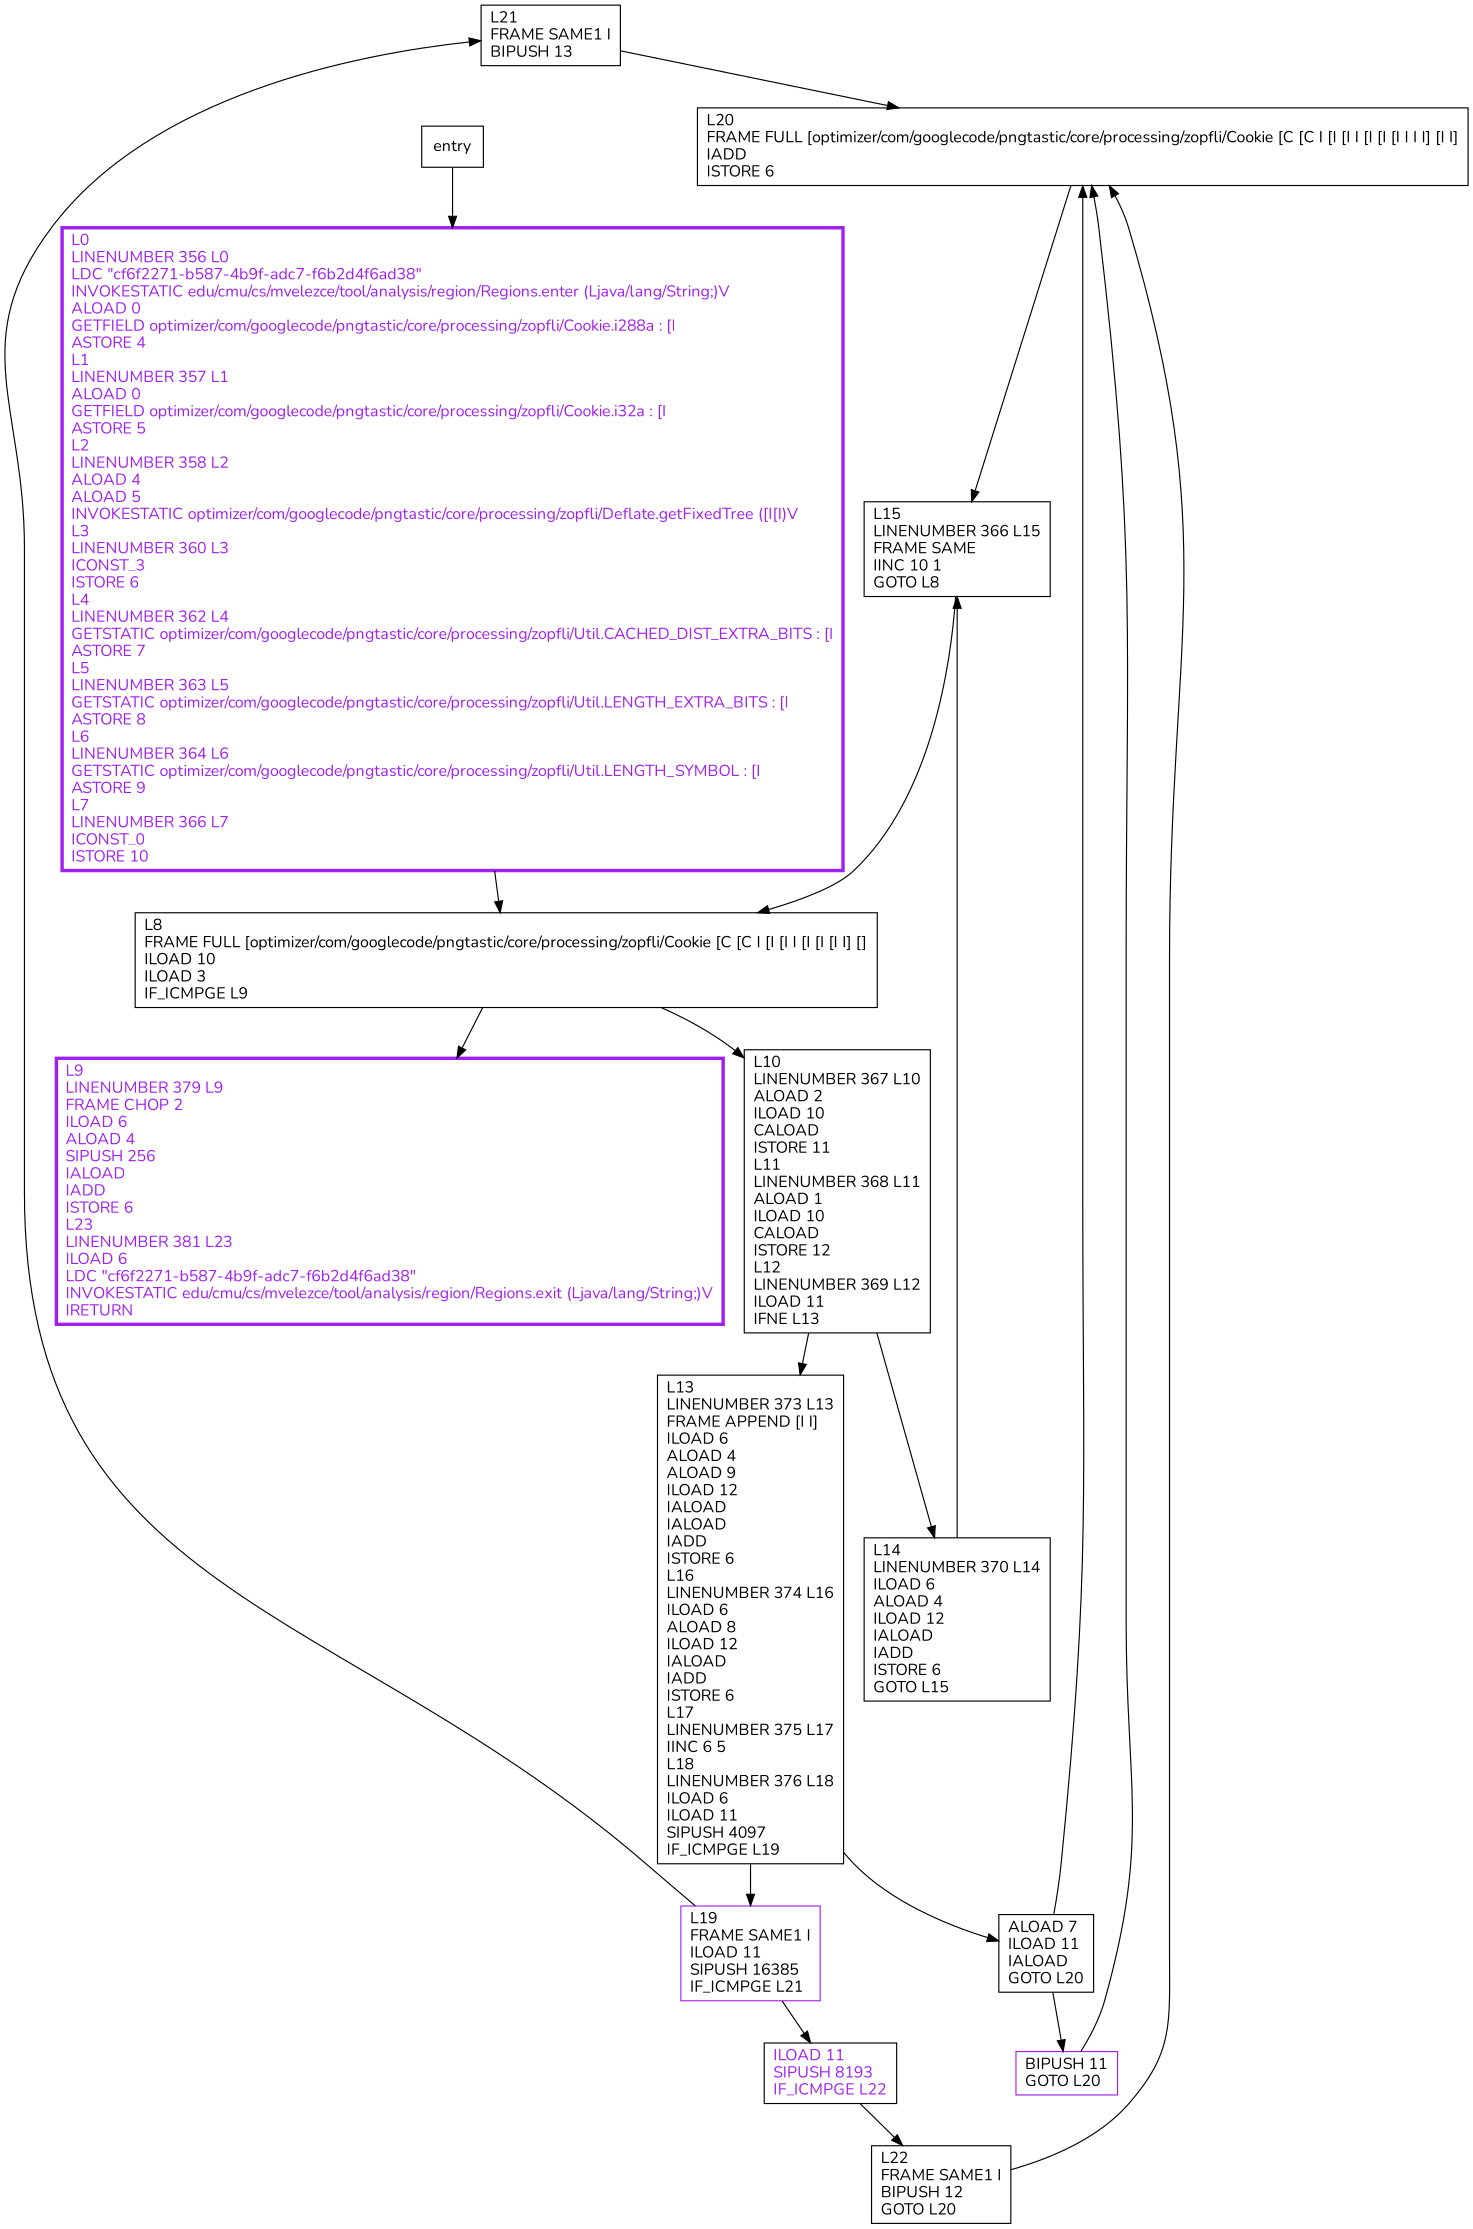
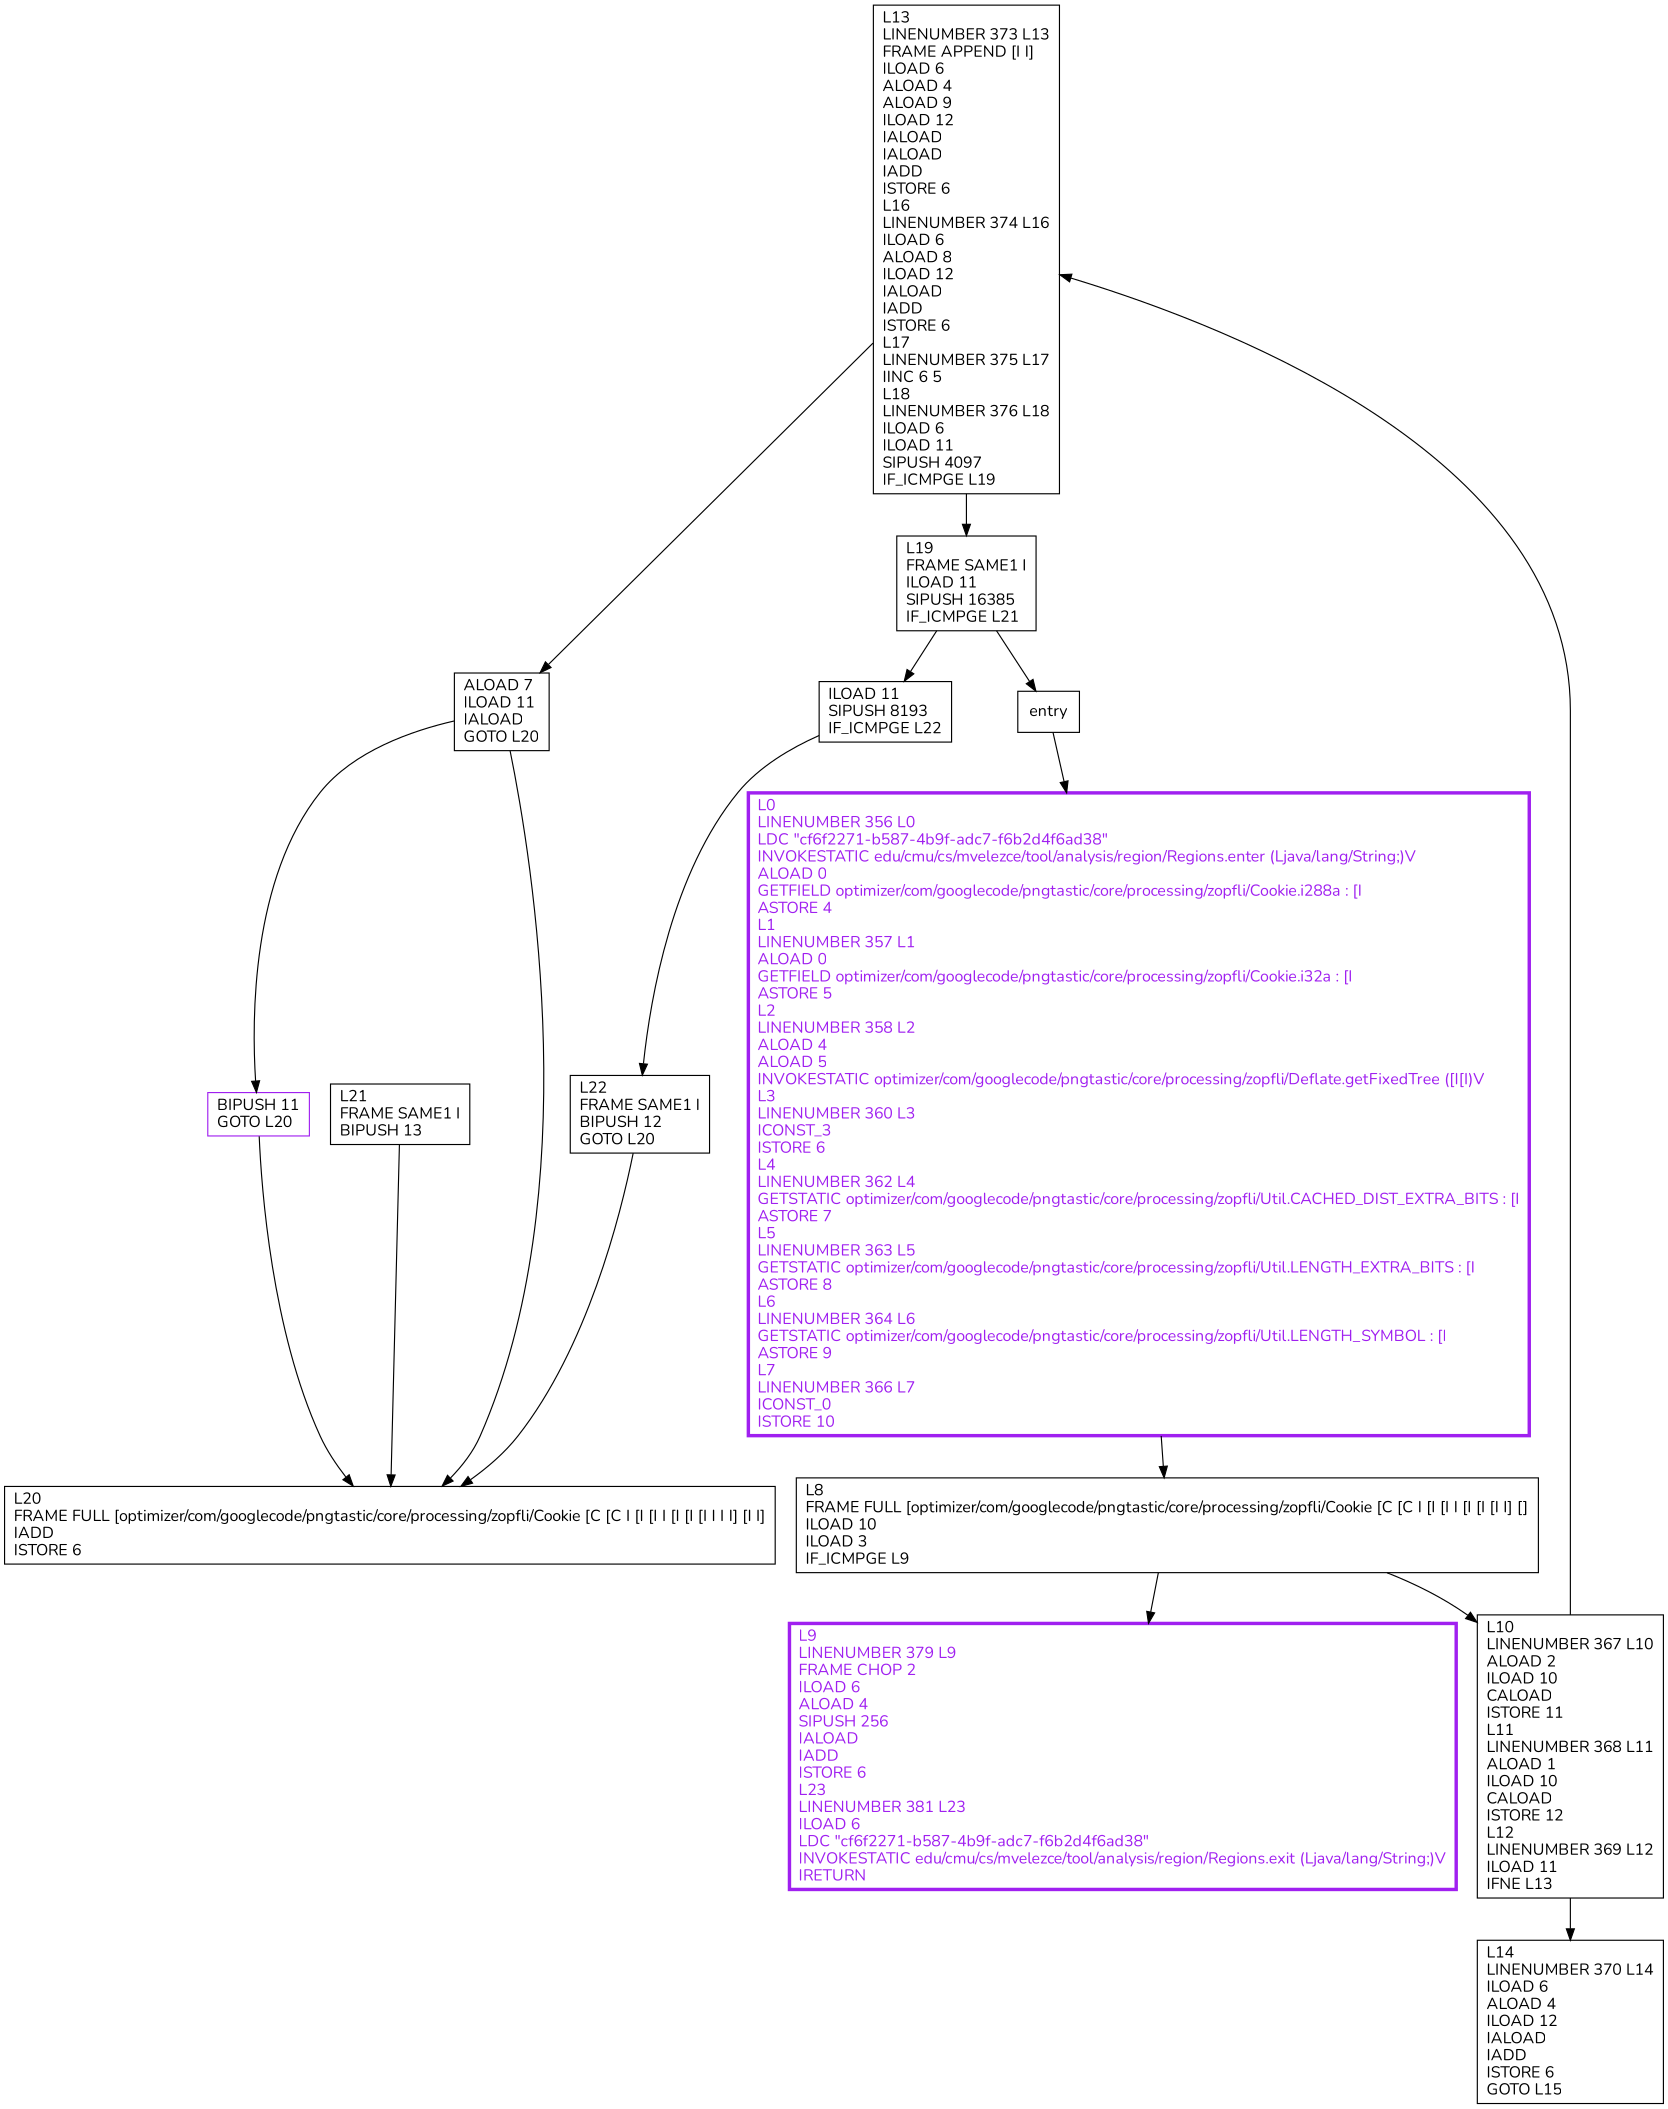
node "L15 LINENUMBER 366 L15 FRAME SAME IINC 10 1 GOTO L8": removed
edge "L19 FRAME SAME1 I ILOAD 11 SIPUSH 16385 IF_ICMPGE L21" -> "L21 FRAME SAME1 I BIPUSH 13": now "L19 FRAME SAME1 I ILOAD 11 SIPUSH 16385 IF_ICMPGE L21" -> "entry"
node "L19 FRAME SAME1 I ILOAD 11 SIPUSH 16385 IF_ICMPGE L21": color purple -> black
node "ILOAD 11 SIPUSH 8193 IF_ICMPGE L22": fontcolor purple -> black
